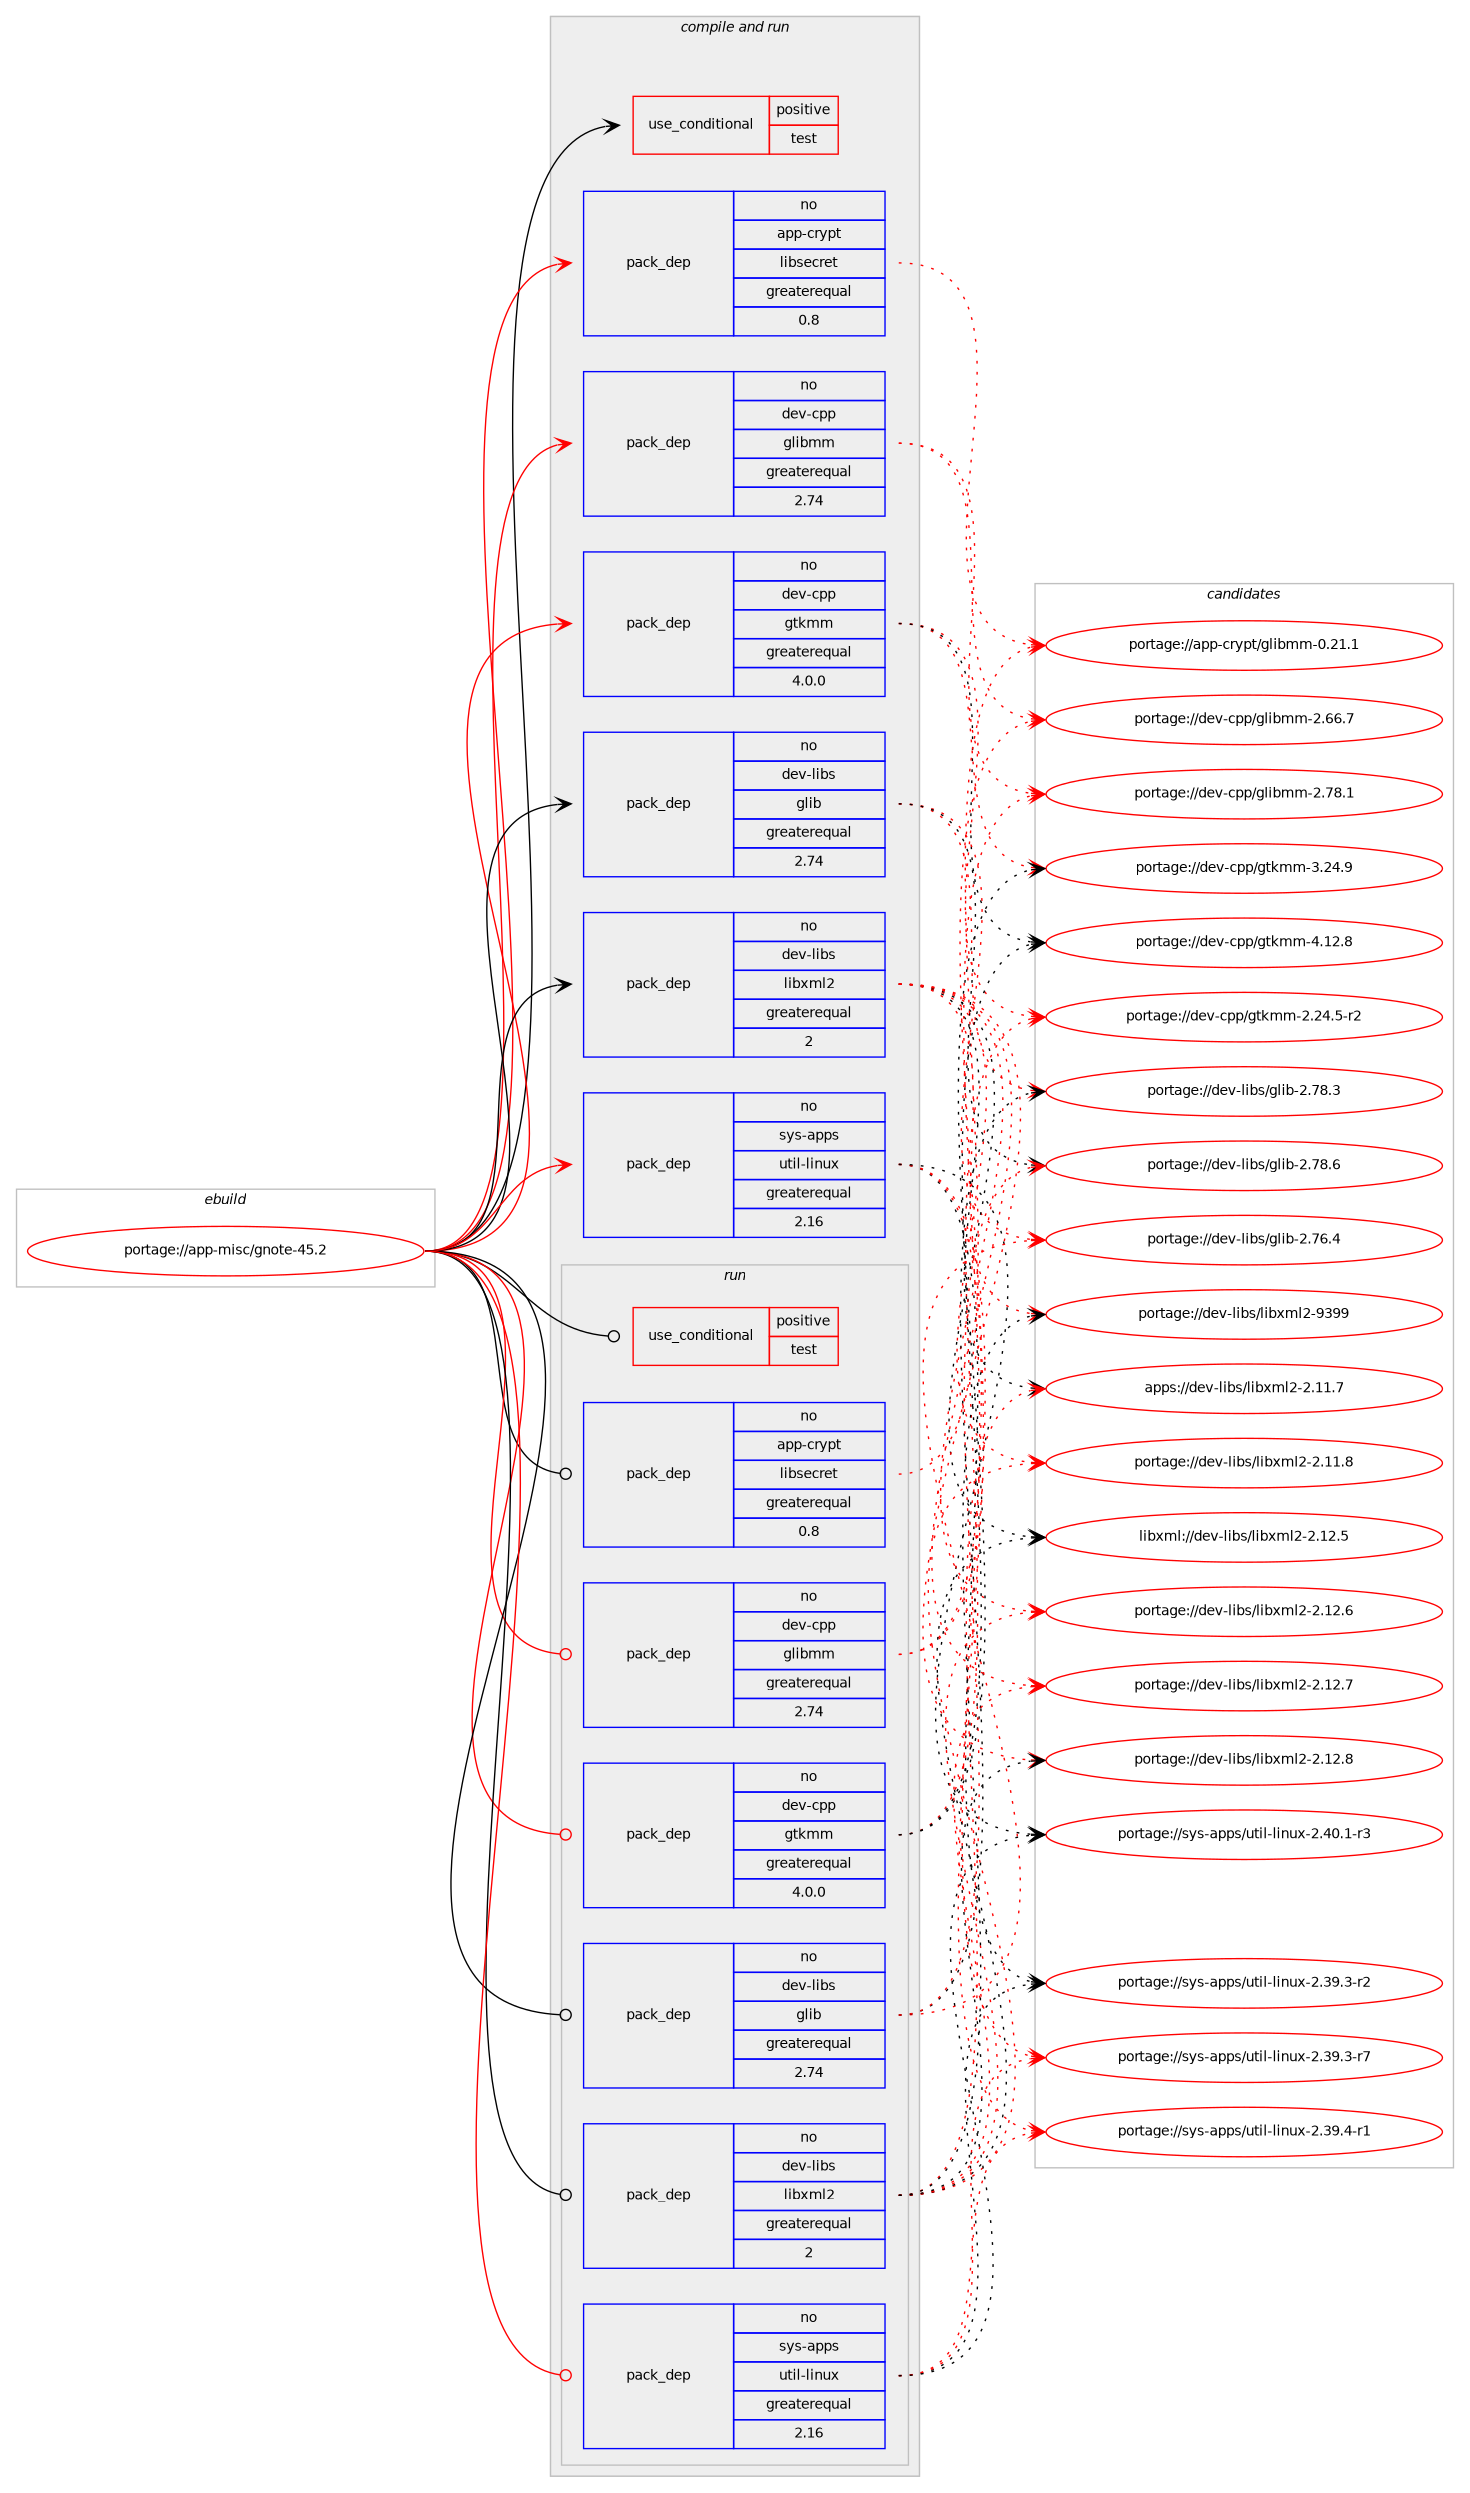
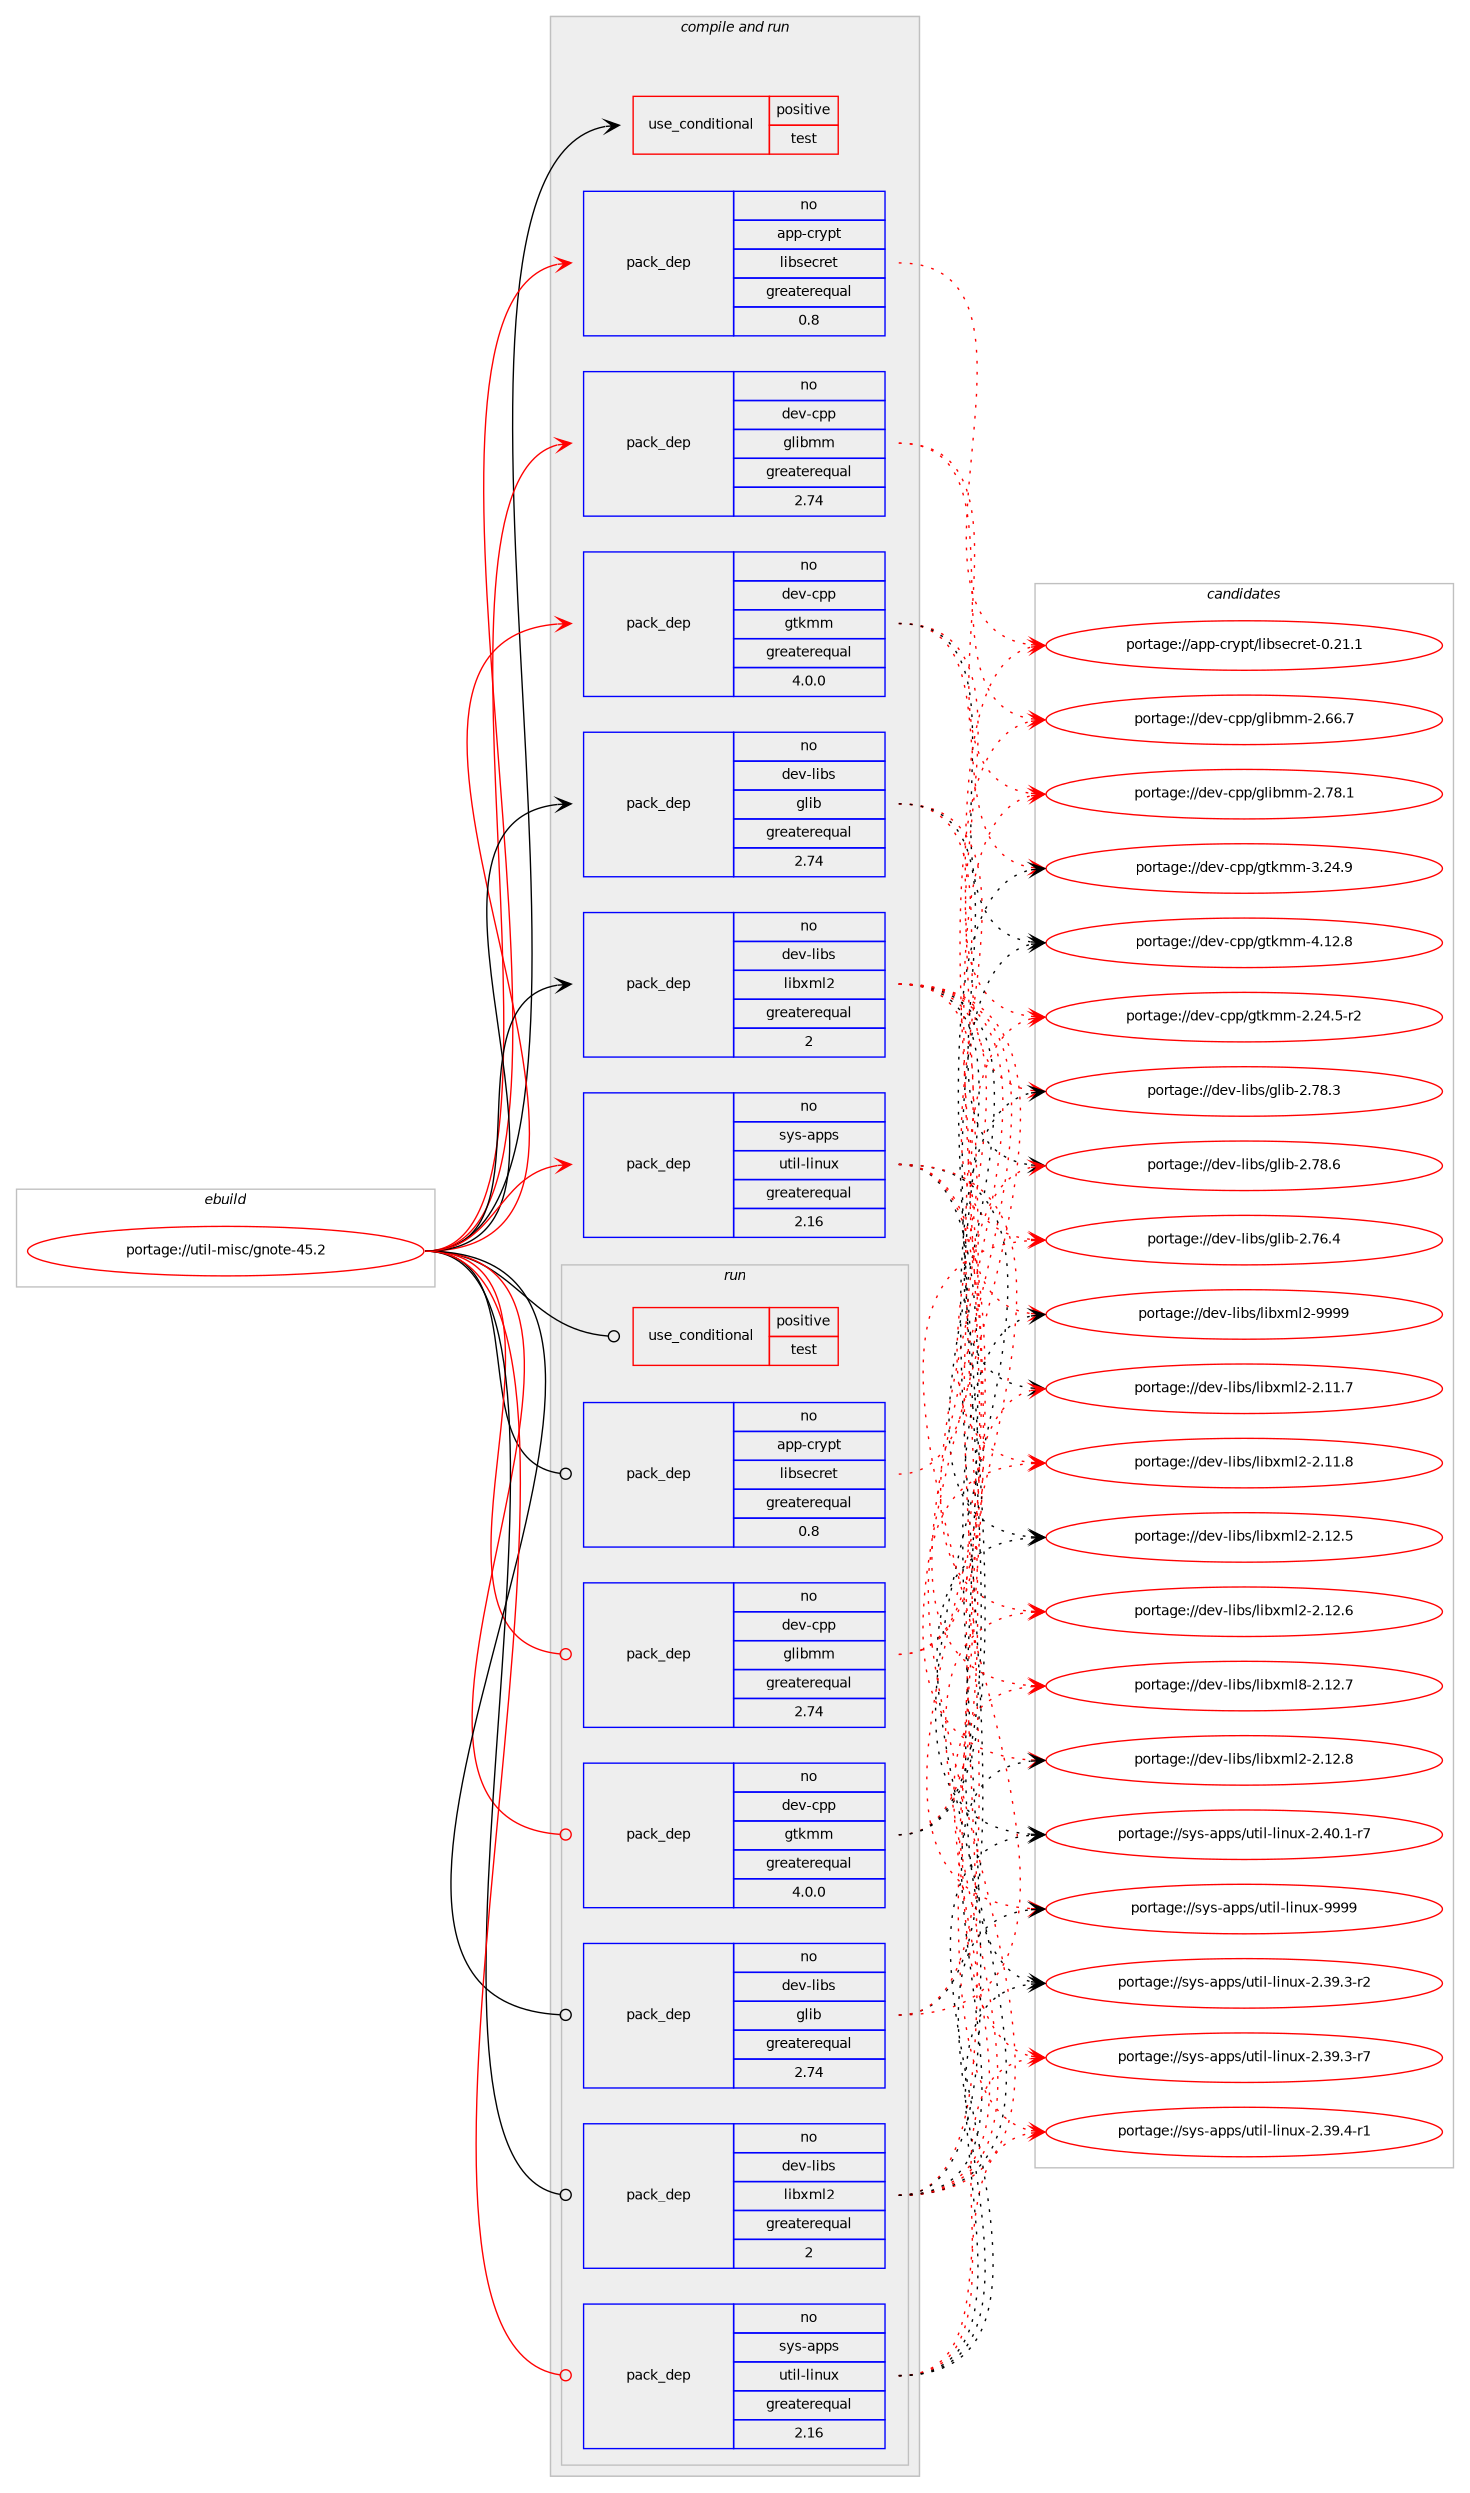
node "portage://app-crypt/glibmm-0.21.1": label "portage://app-crypt/glibmm-0.21.1" -> "portage://app-crypt/libsecret-0.21.1"
node "portage://app-misc/gnote-45.2": label "portage://app-misc/gnote-45.2" -> "portage://util-misc/gnote-45.2"
node "portage://dev-libs/libxml2-9399": label "portage://dev-libs/libxml2-9399" -> "portage://dev-libs/libxml2-9999"
node "apps://dev-libs/libxml2-2.11.7": label "apps://dev-libs/libxml2-2.11.7" -> "portage://dev-libs/libxml2-2.11.7"
node "libxml://dev-libs/libxml2-2.12.5": label "libxml://dev-libs/libxml2-2.12.5" -> "portage://dev-libs/libxml2-2.12.5"
node "portage://dev-libs/libxml2-2.12.7": label "portage://dev-libs/libxml2-2.12.7" -> "portage://dev-libs/libxml8-2.12.7"
node "portage://sys-apps/util-linux-2.40.1-r3": label "portage://sys-apps/util-linux-2.40.1-r3" -> "portage://sys-apps/util-linux-2.40.1-r7"
node "portage://sys-apps/util-linux-9999": added
